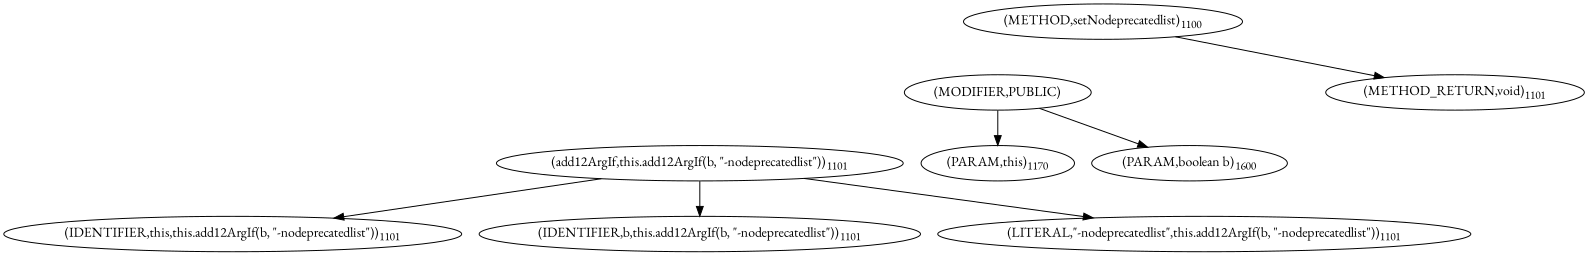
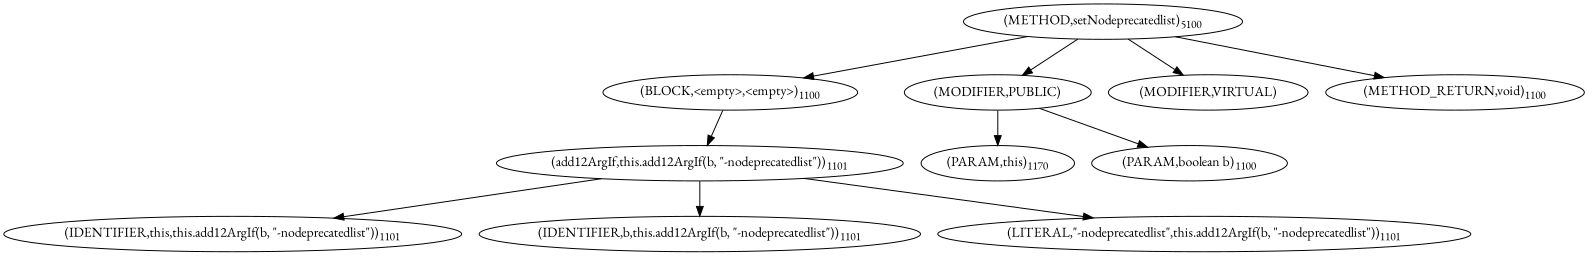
node "(METHOD,setNodeprecatedlist)": text "1100" -> "5100"
edge "(METHOD,setNodeprecatedlist)" -> "(MODIFIER,PUBLIC)": added
node "(METHOD_RETURN,void)": text "1101" -> "1100"
node "(BLOCK,<empty>,<empty>)": added
node "(MODIFIER,VIRTUAL)": added
node "(PARAM,boolean b)": text "1600" -> "1100"
